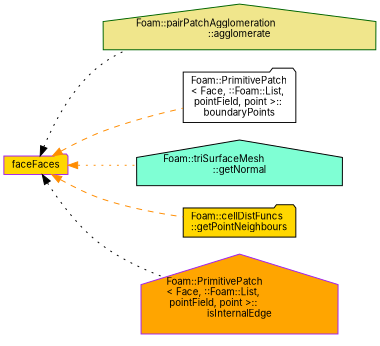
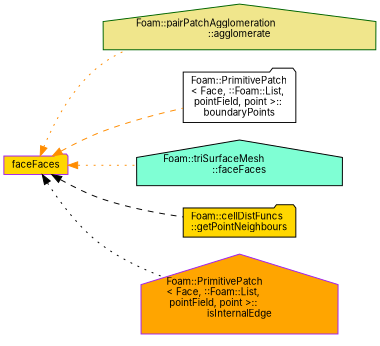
edge "Foam::pairPatchAgglomeration ::agglomerate" -> "faceFaces": color black -> darkorange
node "Foam::triSurfaceMesh ::getNormal": label "Foam::triSurfaceMesh ::getNormal" -> "Foam::triSurfaceMesh ::faceFaces"
edge "Foam::cellDistFuncs ::getPointNeighbours" -> "faceFaces": color darkorange -> black
